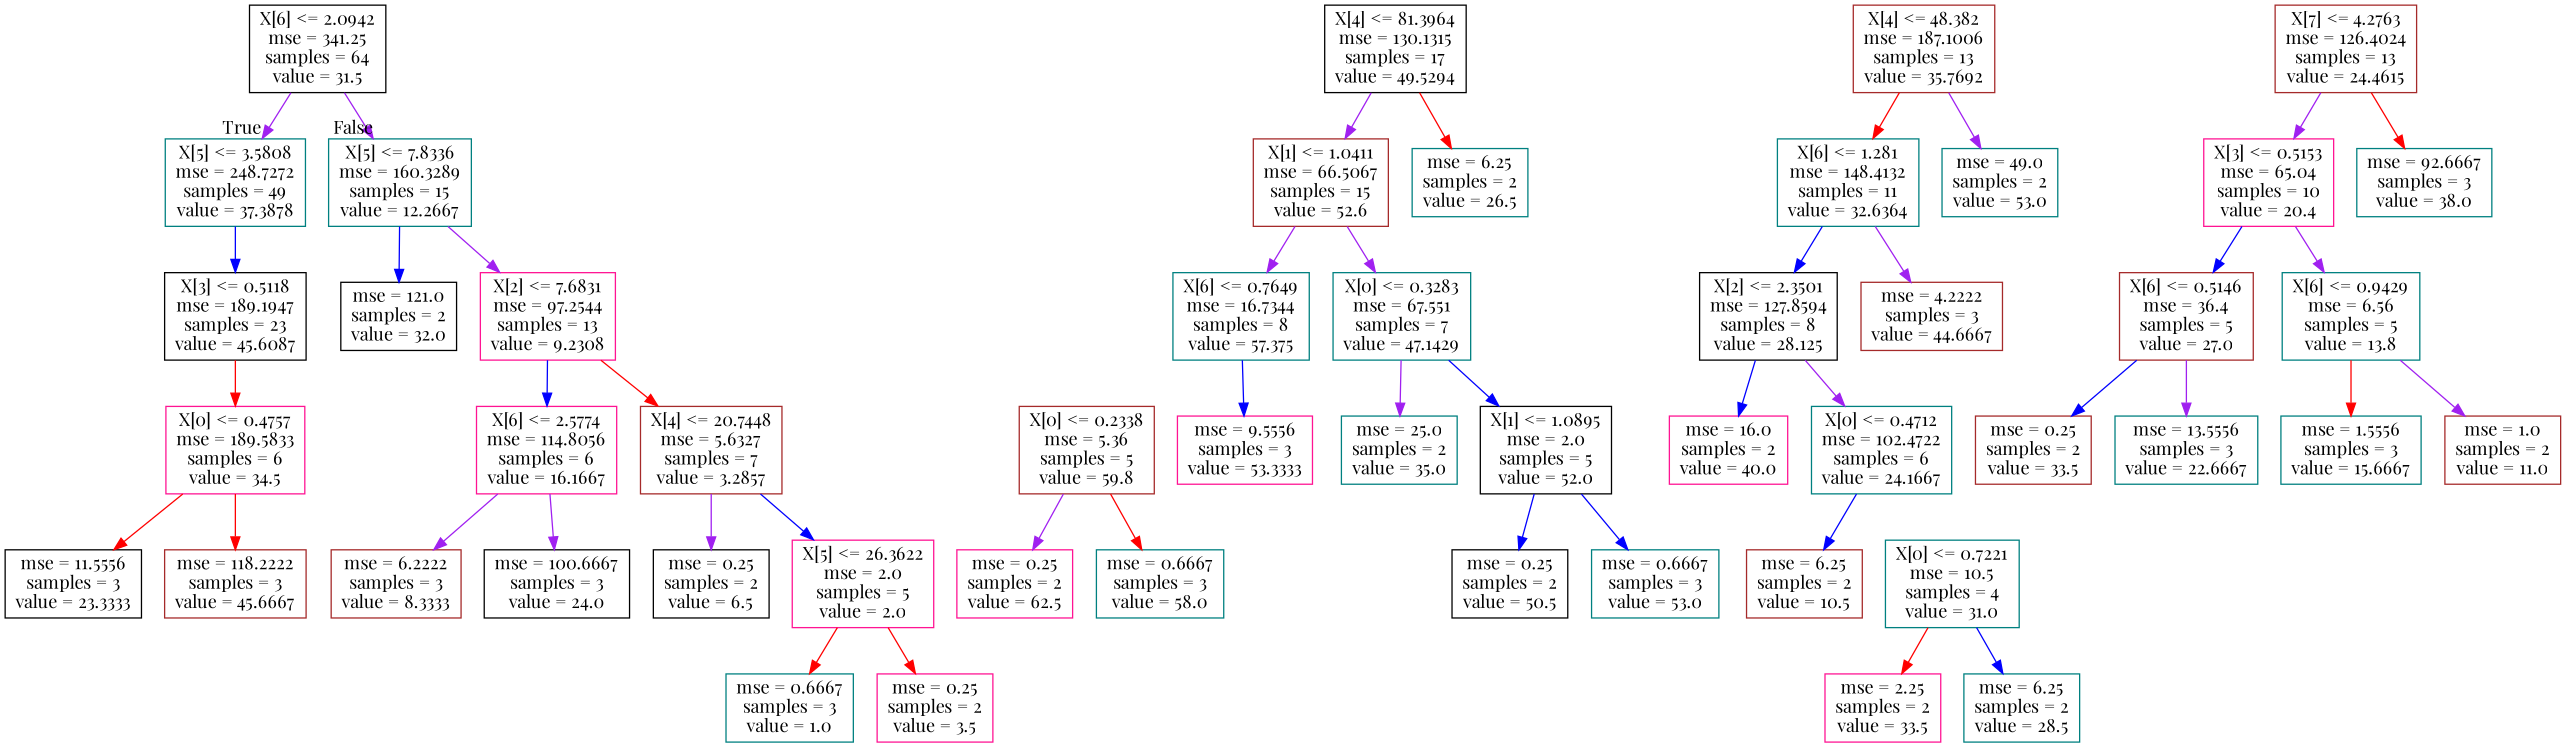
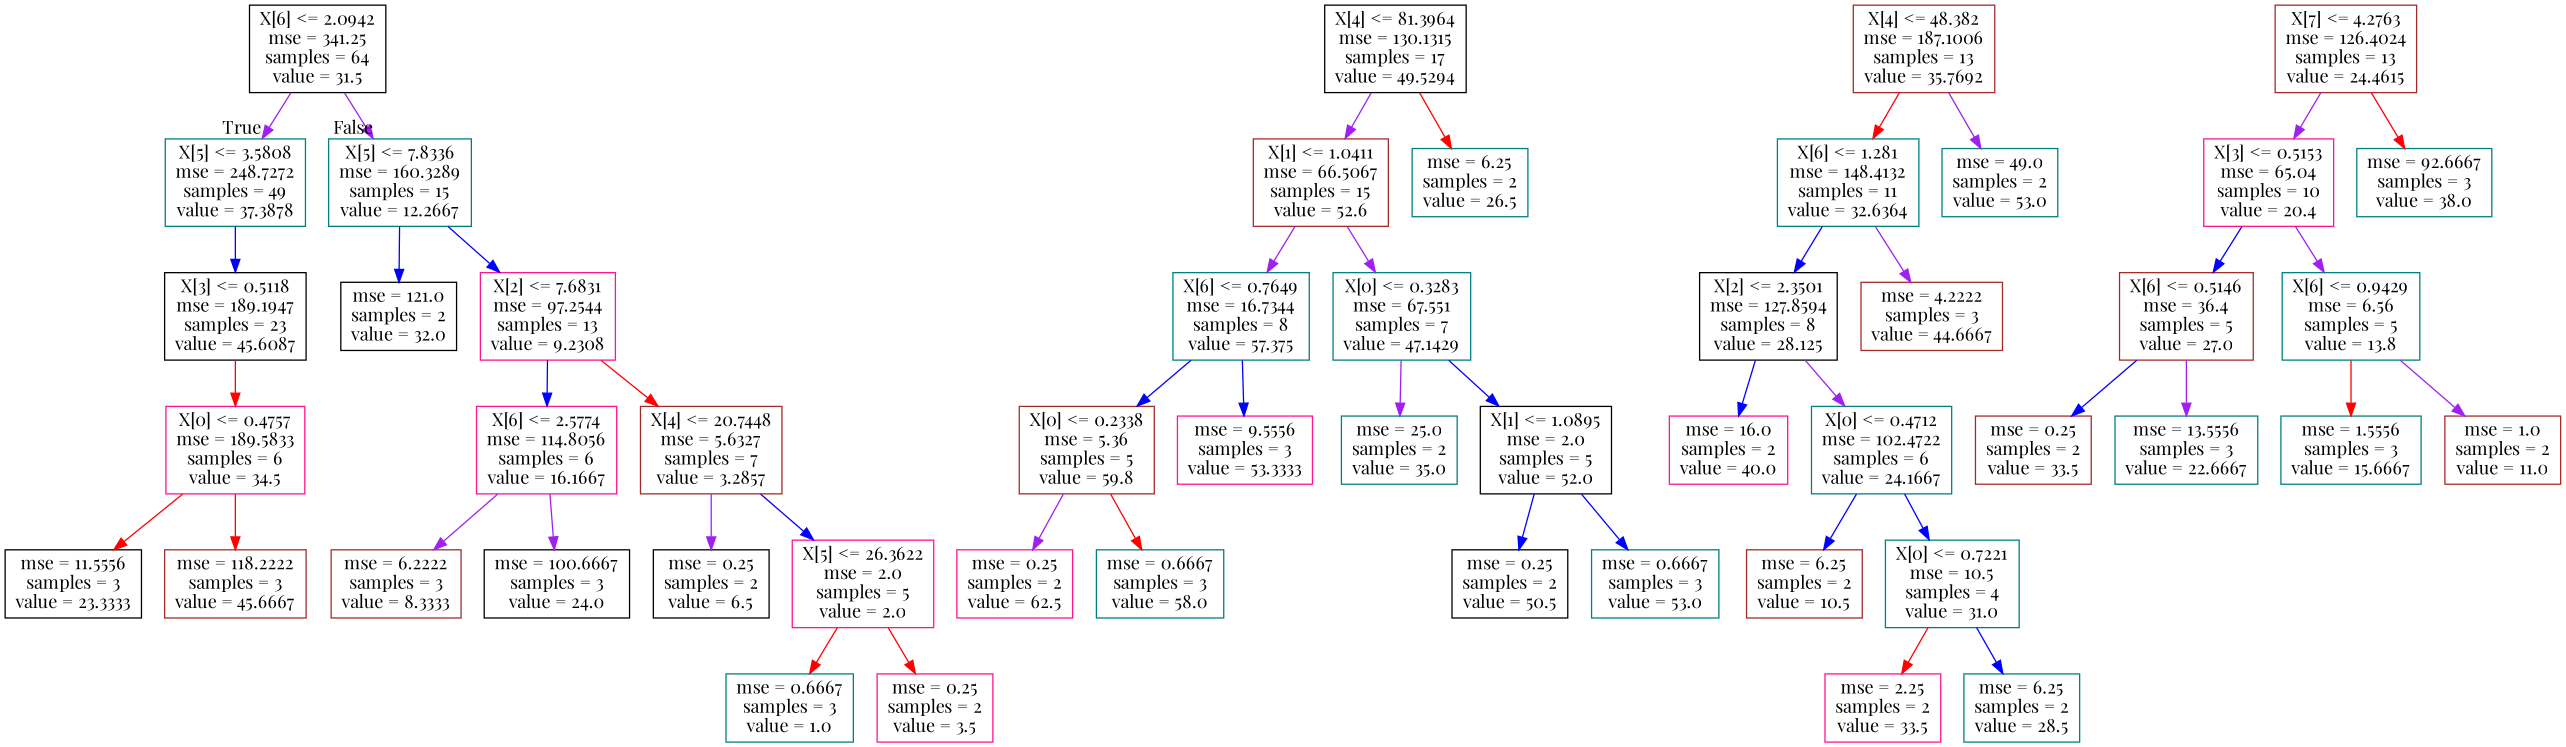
edge "X[5] <= 7.8336 mse = 160.3289 samples = 15 value = 12.2667" -> "X[2] <= 7.6831 mse = 97.2544 samples = 13 value = 9.2308": color purple -> blue
edge "X[6] <= 0.7649 mse = 16.7344 samples = 8 value = 57.375" -> "X[0] <= 0.2338 mse = 5.36 samples = 5 value = 59.8": added
edge "X[0] <= 0.4712 mse = 102.4722 samples = 6 value = 24.1667" -> "X[0] <= 0.7221 mse = 10.5 samples = 4 value = 31.0": added
